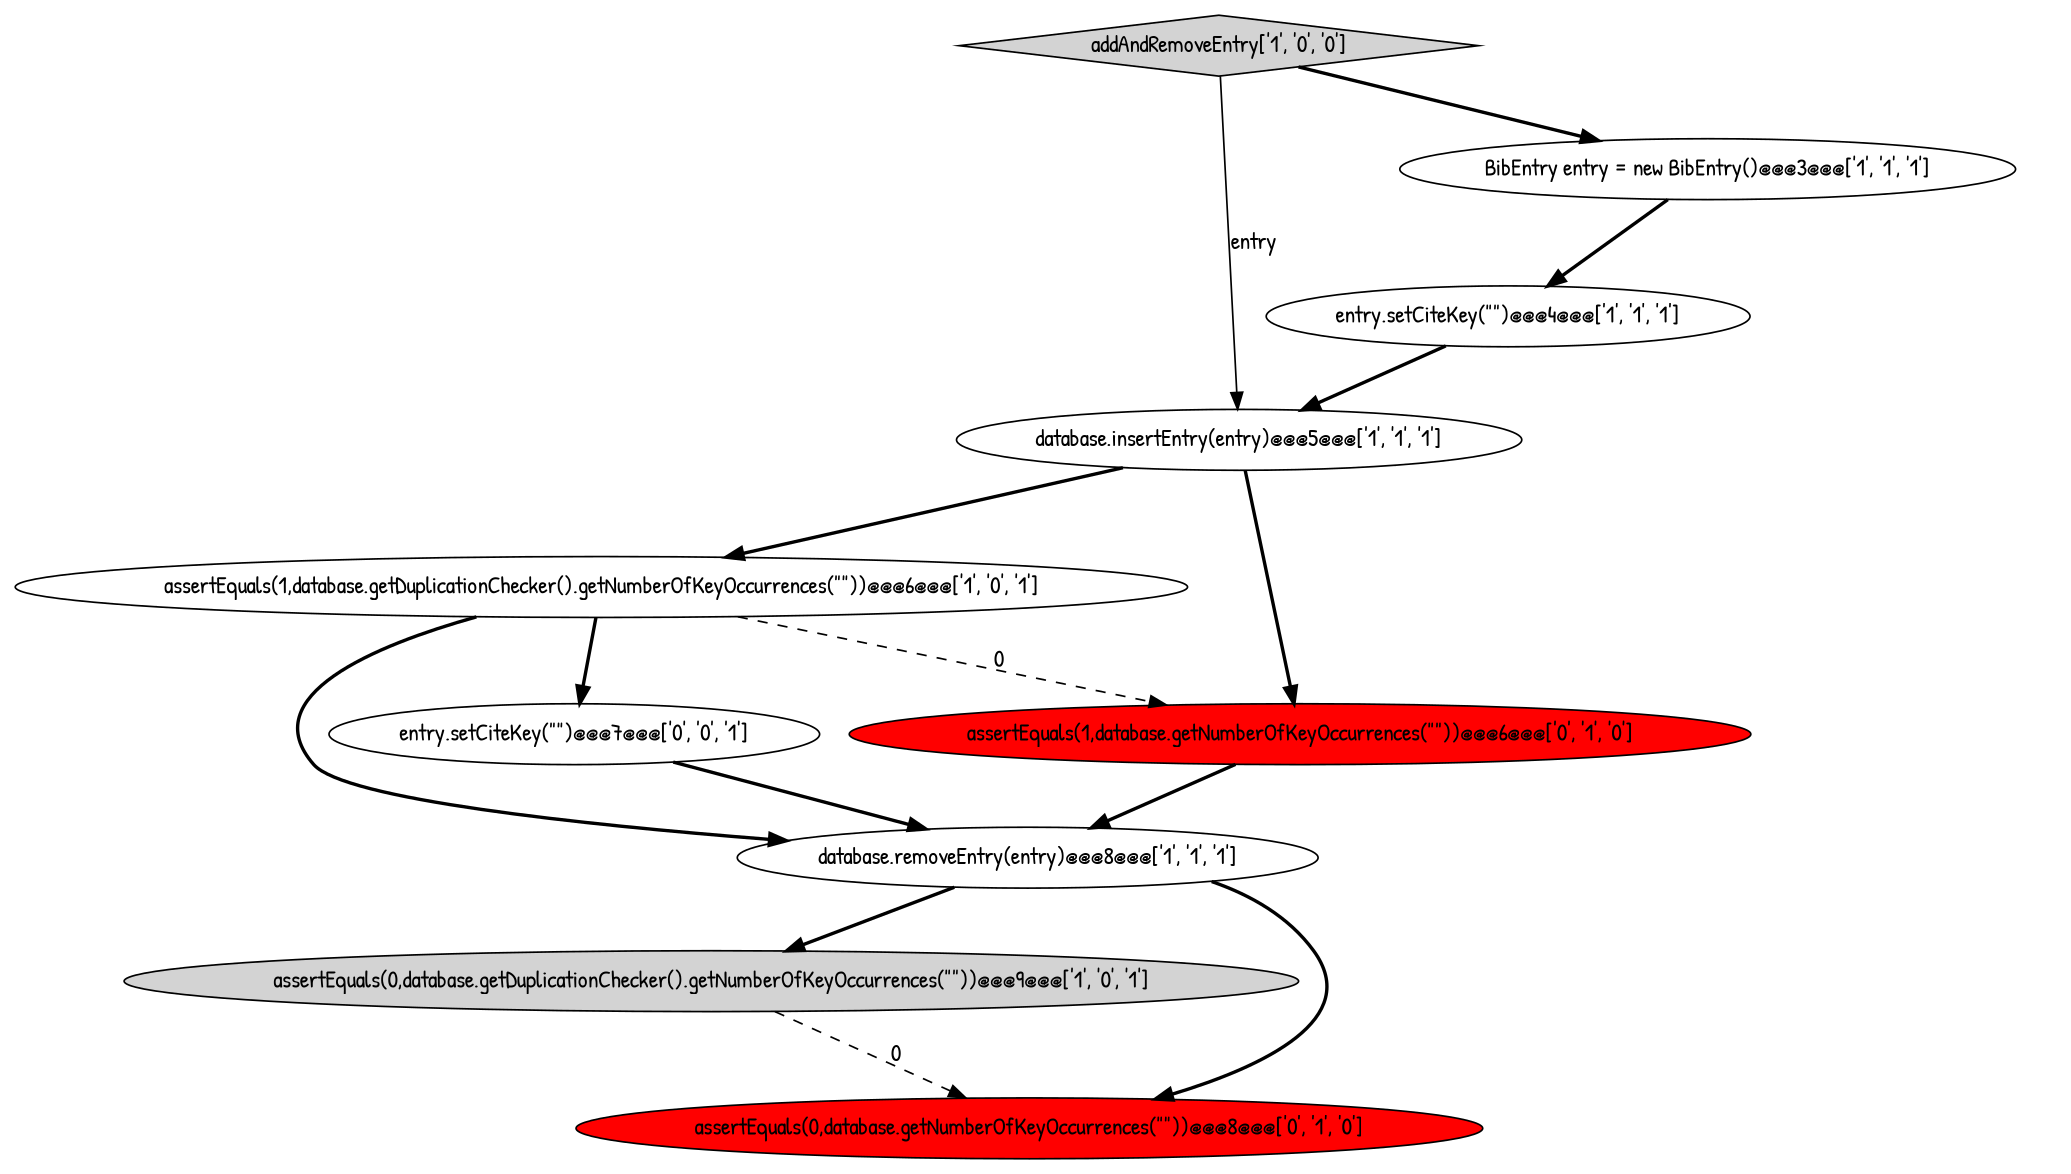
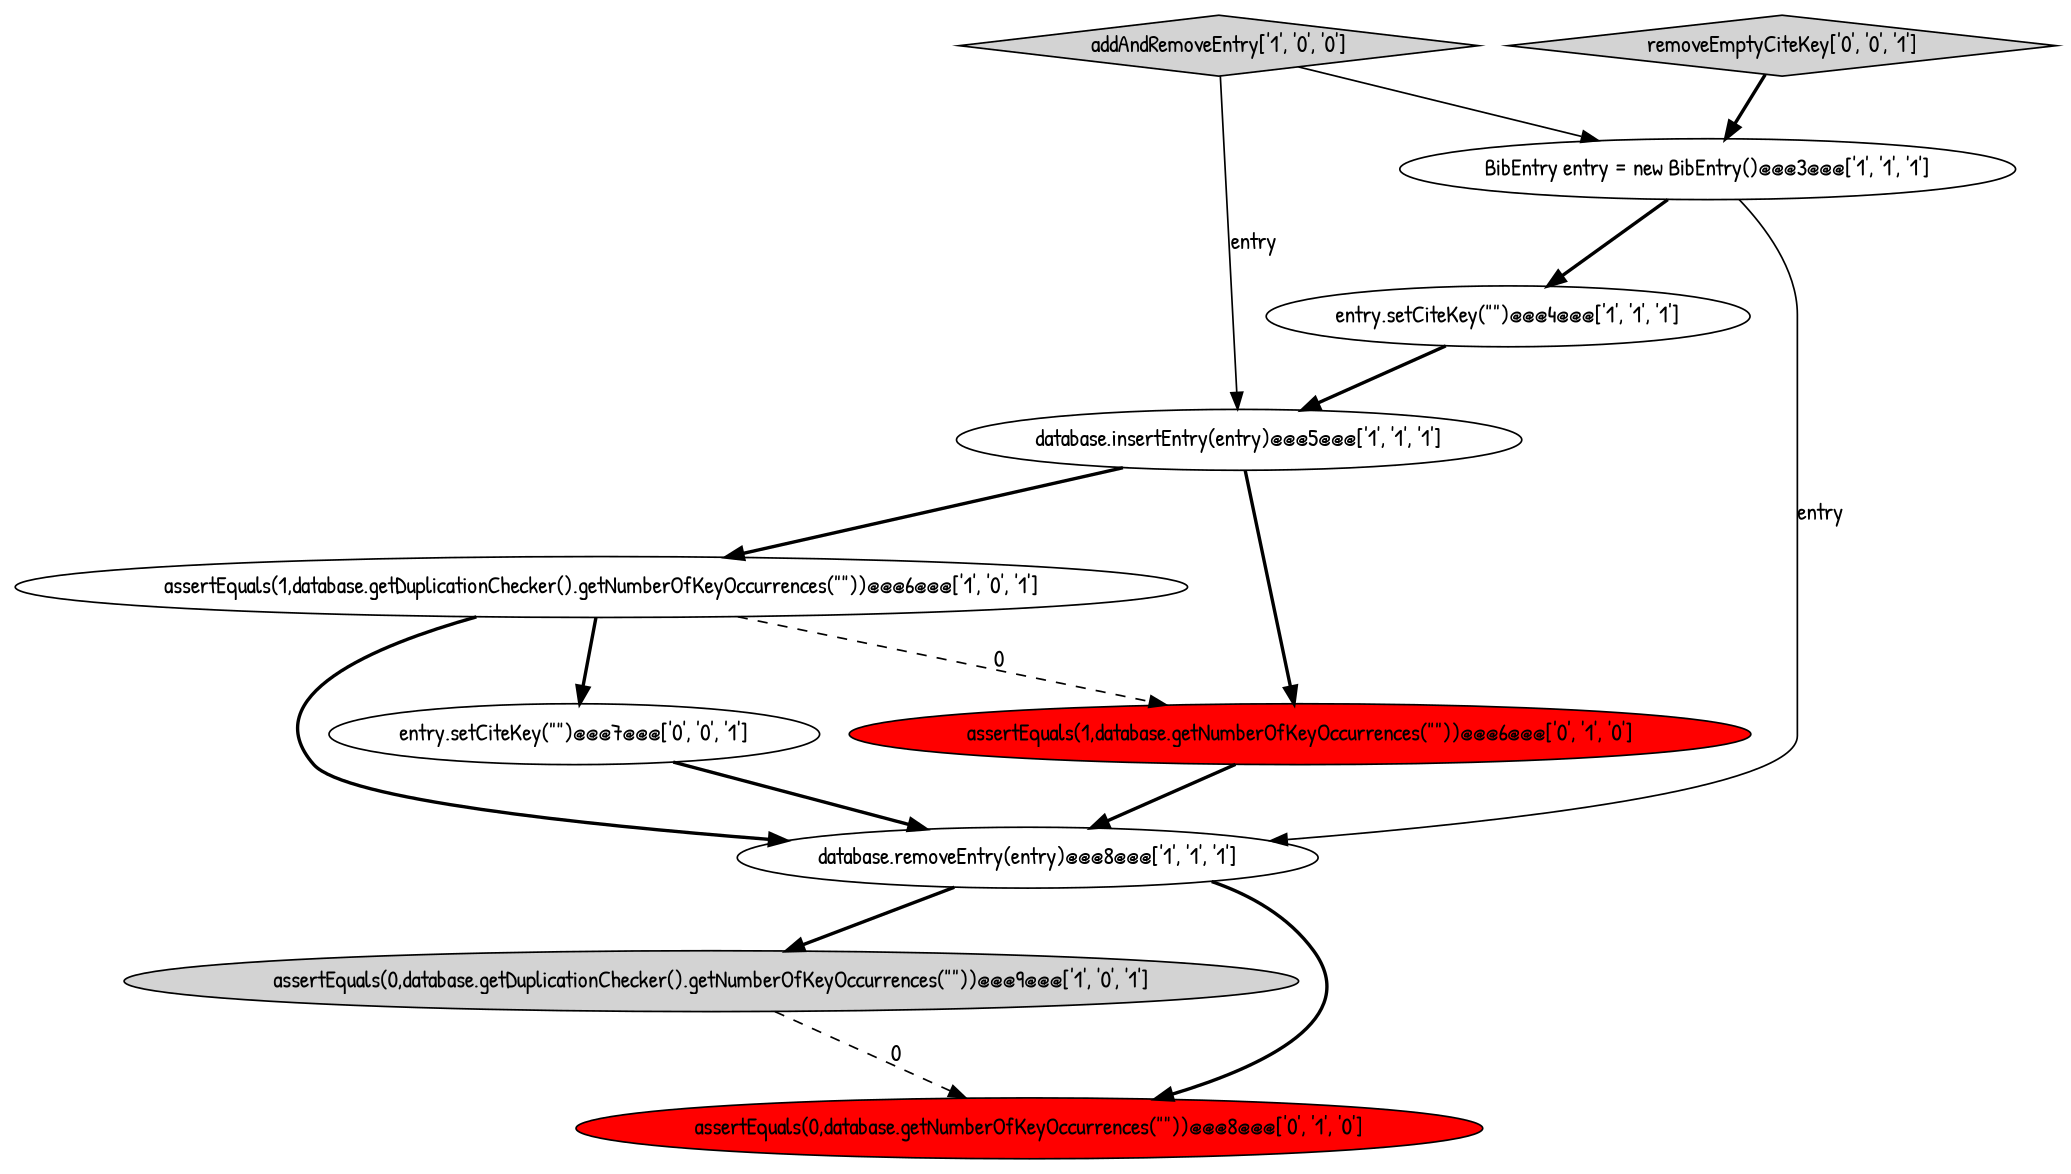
node "removeEmptyCiteKey['0', '0', '1']": added
edge "addAndRemoveEntry['1', '0', '0']" -> "BibEntry entry = new BibEntry()@@@3@@@['1', '1', '1']": style bold -> solid
edge "BibEntry entry = new BibEntry()@@@3@@@['1', '1', '1']" -> "database.removeEntry(entry)@@@8@@@['1', '1', '1']": added, label "entry"
